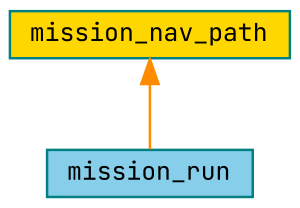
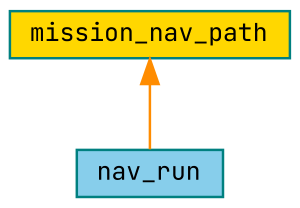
node "mission_run": label "mission_run" -> "nav_run"
